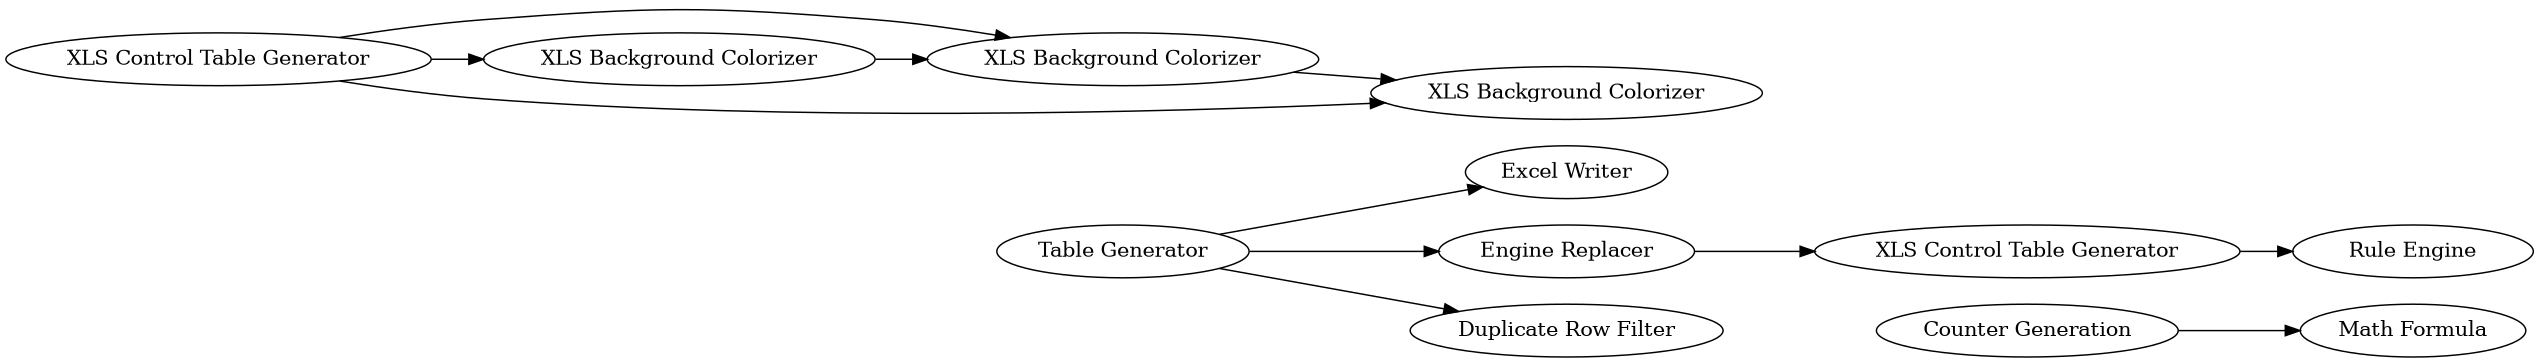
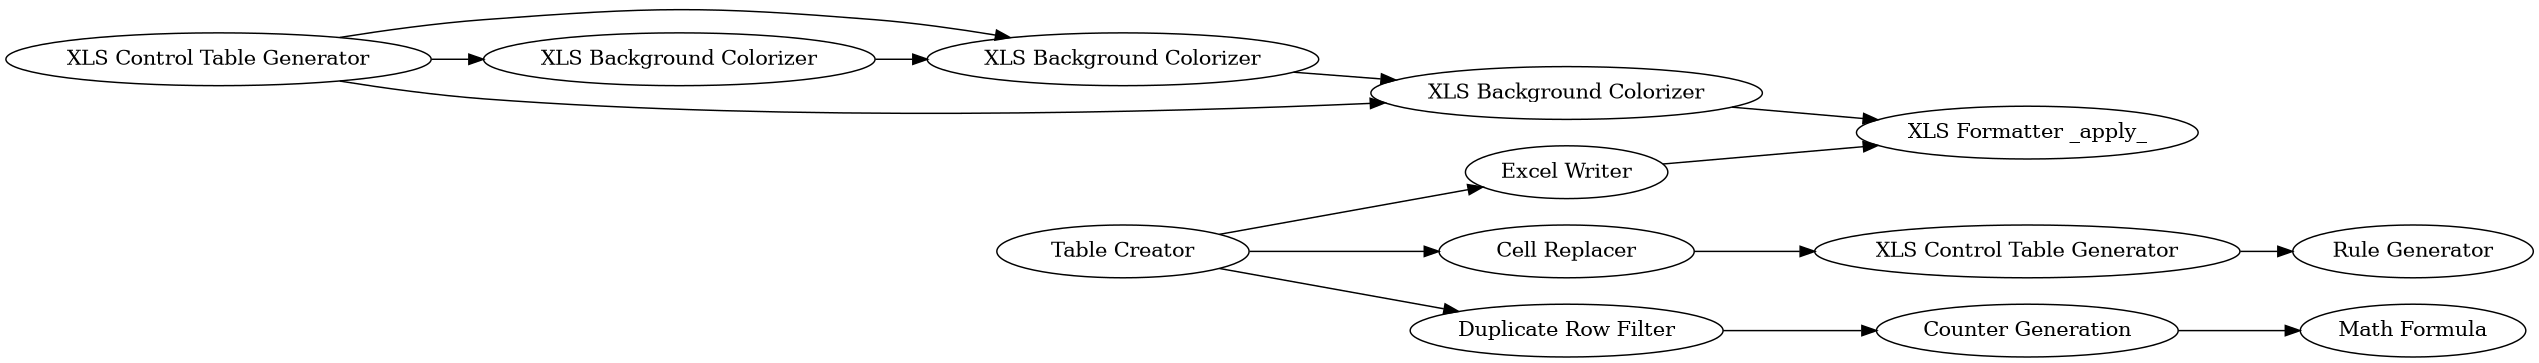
node "XLS Formatter _apply_": added
node "Table Generator": label "Table Generator" -> "Table Creator"
node "Engine Replacer": label "Engine Replacer" -> "Cell Replacer"
node "Rule Engine": label "Rule Engine" -> "Rule Generator"
edge "Duplicate Row Filter" -> "Counter Generation": added
